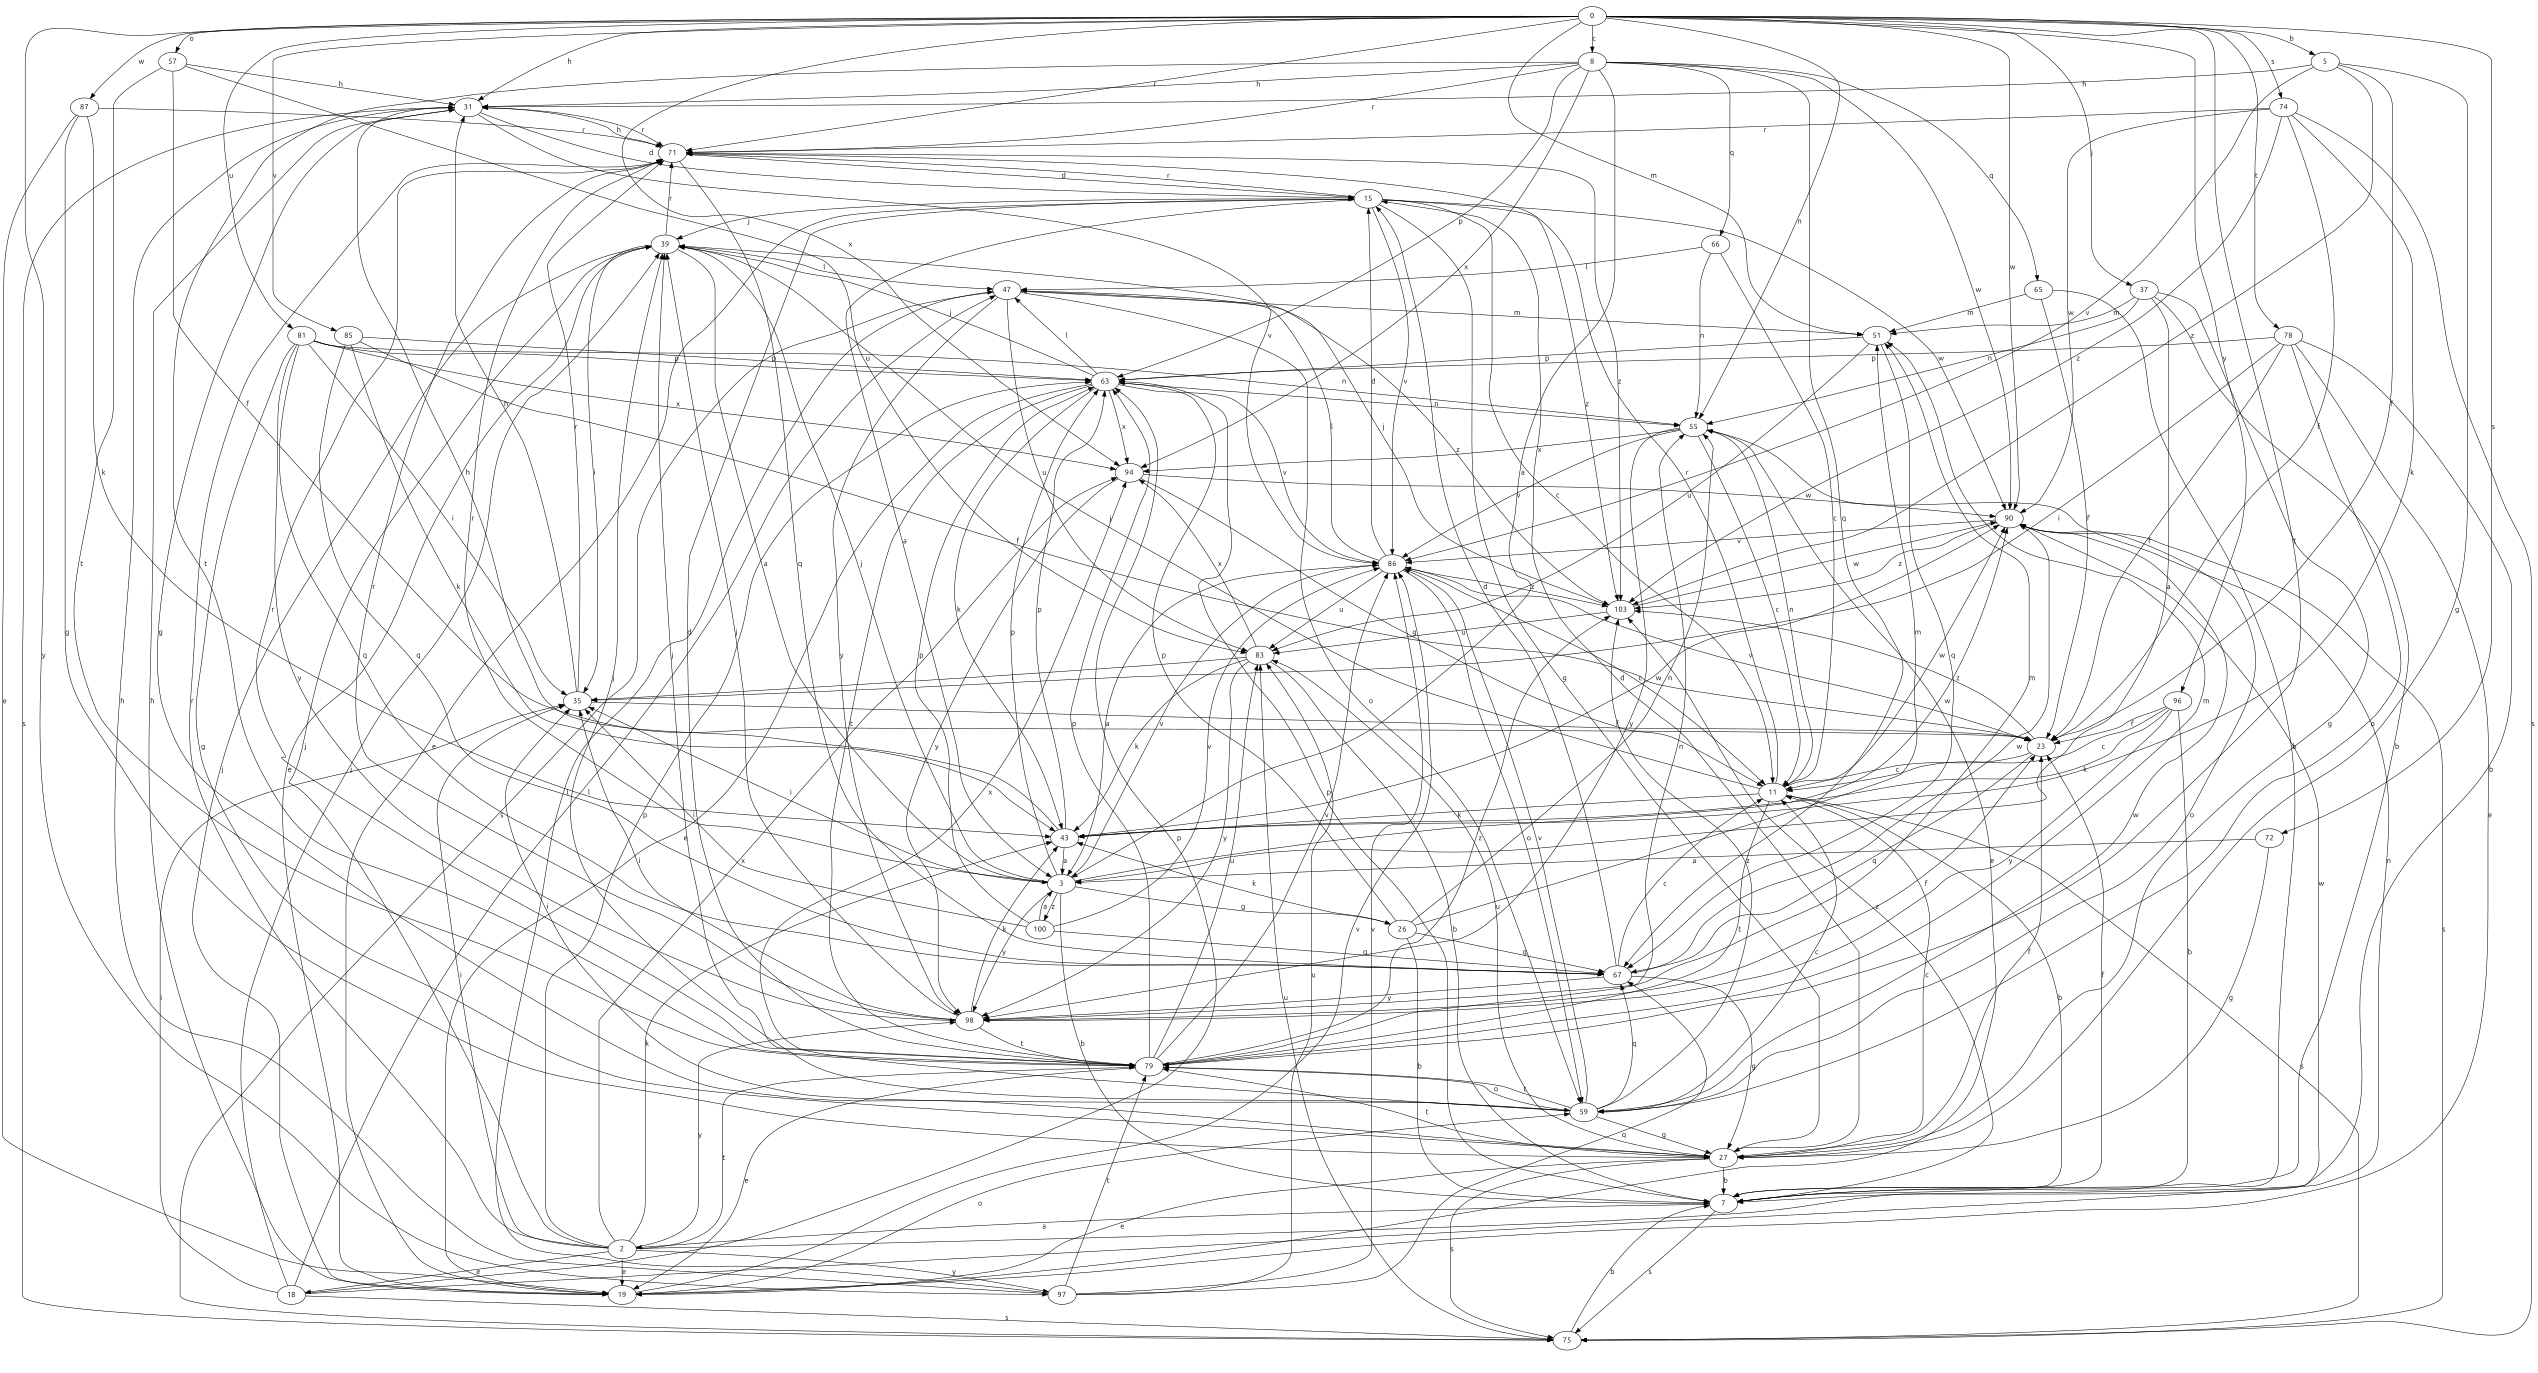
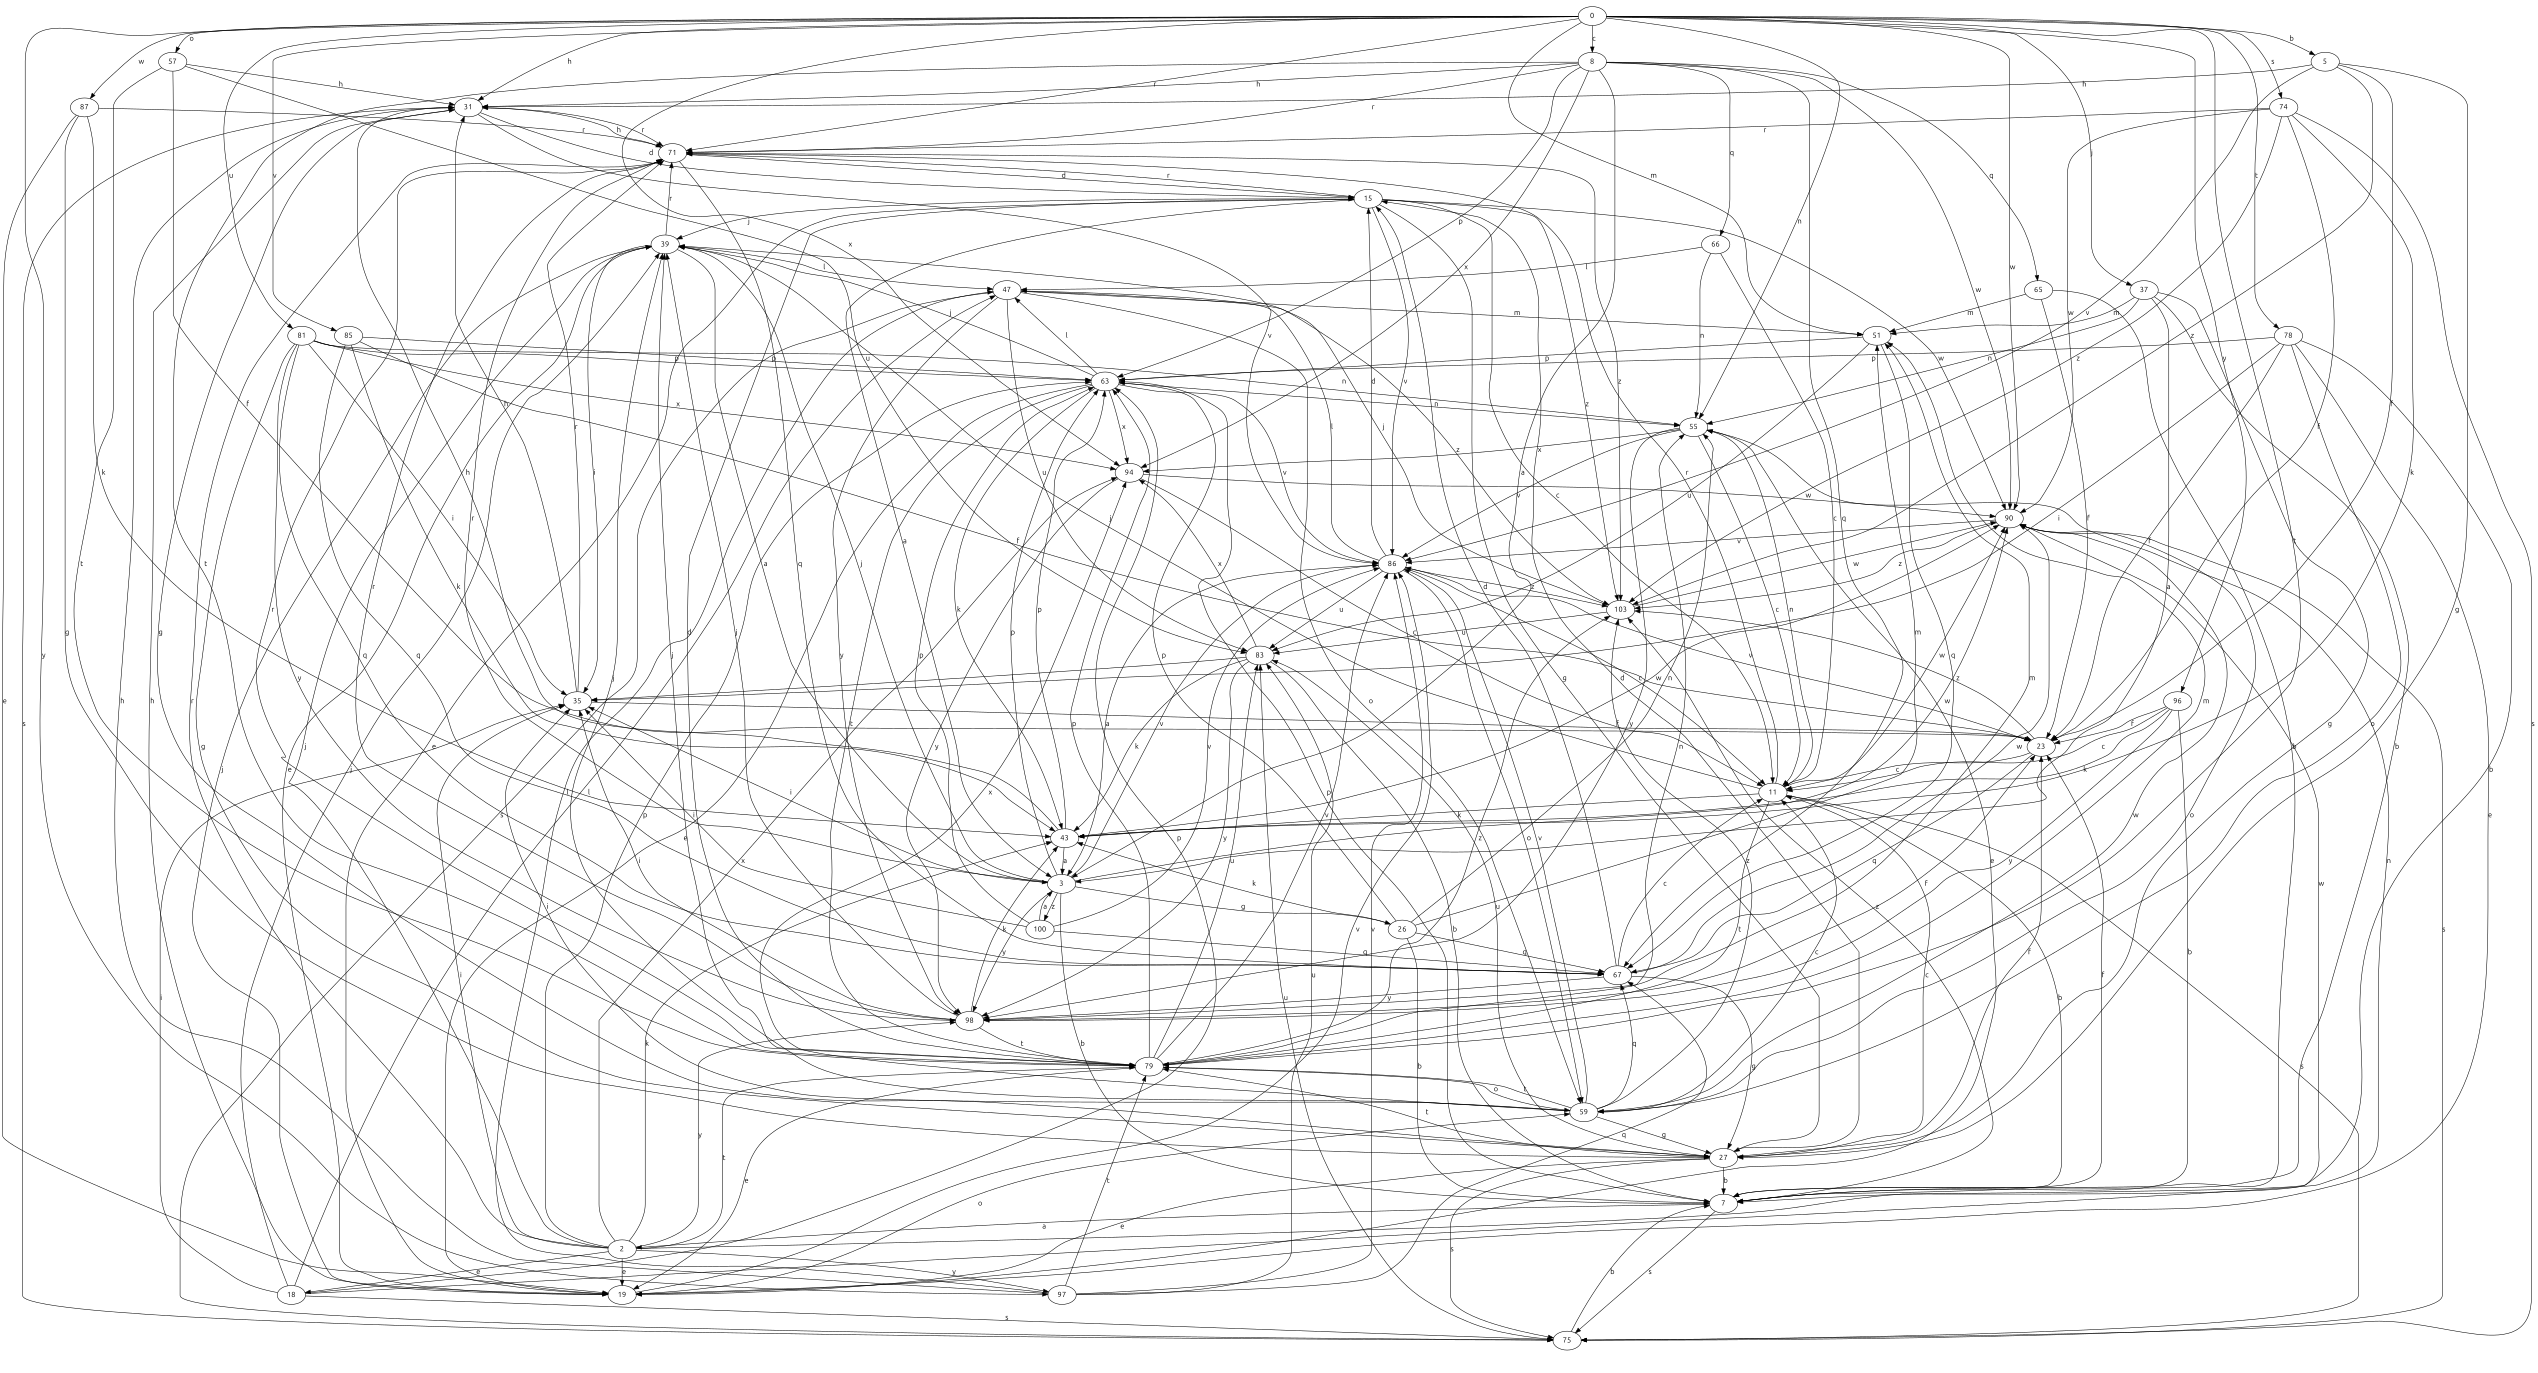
edge "94" -> "11": label "g" -> "c"
node "72": removed
